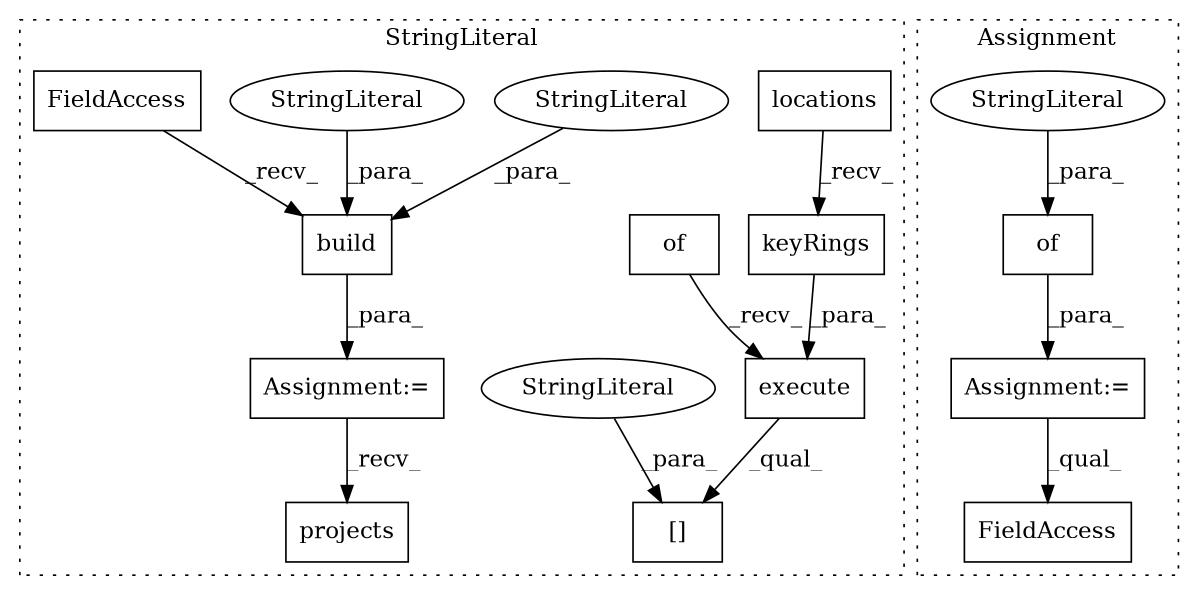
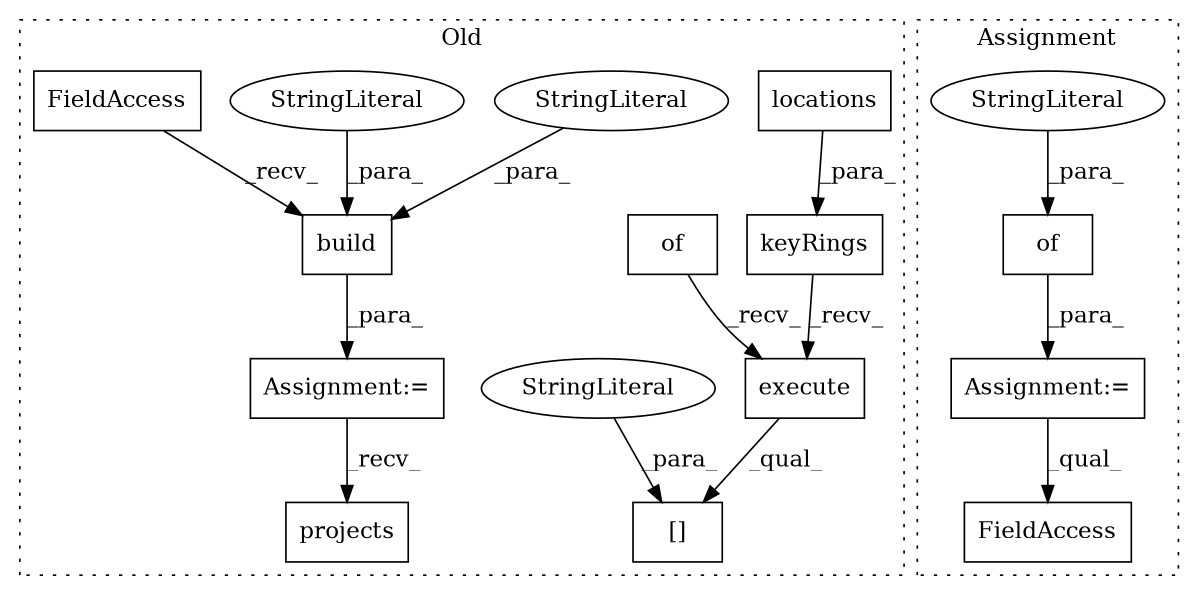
cluster "StringLiteral": label "StringLiteral" -> "Old"
edge "locations" -> "keyRings": label "_recv_" -> "_para_"
edge "keyRings" -> "execute": label "_para_" -> "_recv_"
